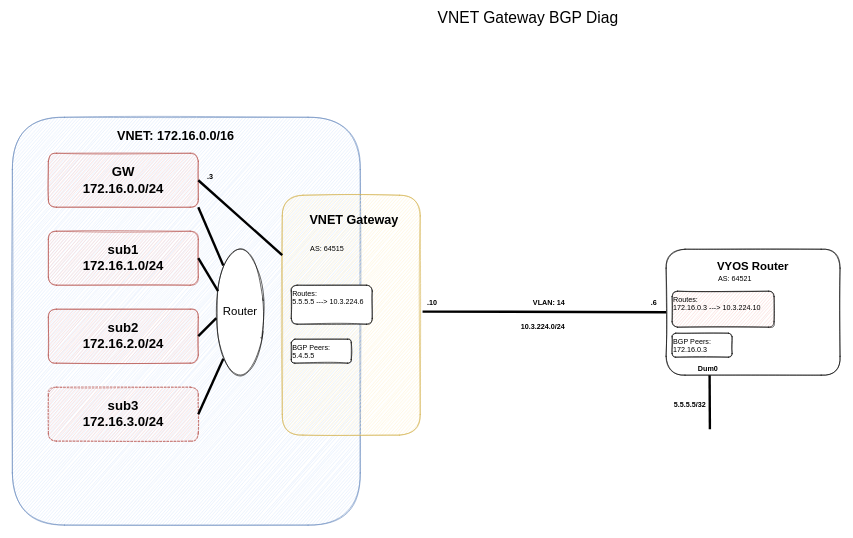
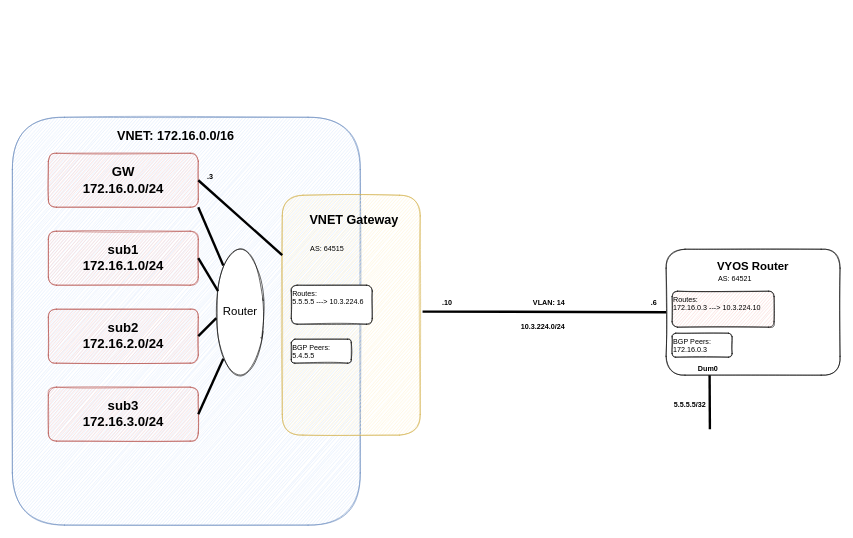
node "VNET Gateway BGP Diag": removed
node ".10": moved (432, 303) -> (447, 303)
node "sub3 172.16.3.0/24": style dashed -> solid
